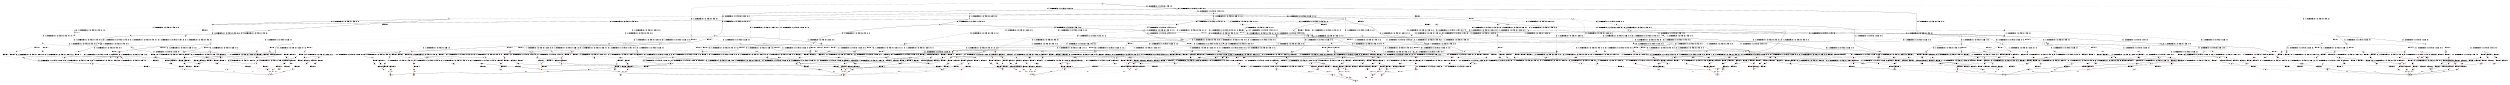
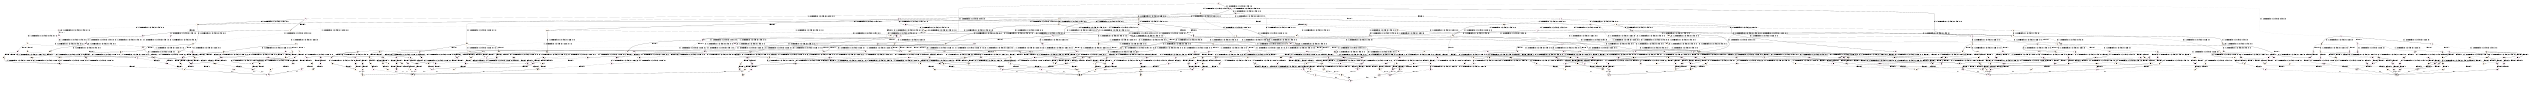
edge "1" -> "6": now "103" -> "6"
edge "58" -> "148": now "65" -> "148"
